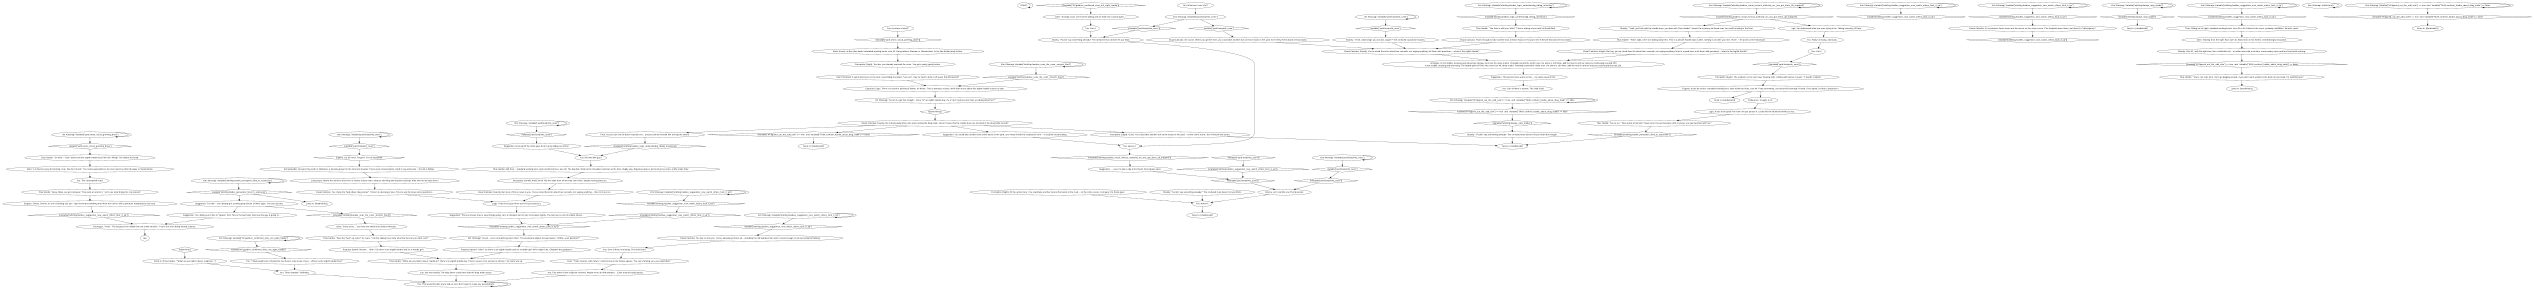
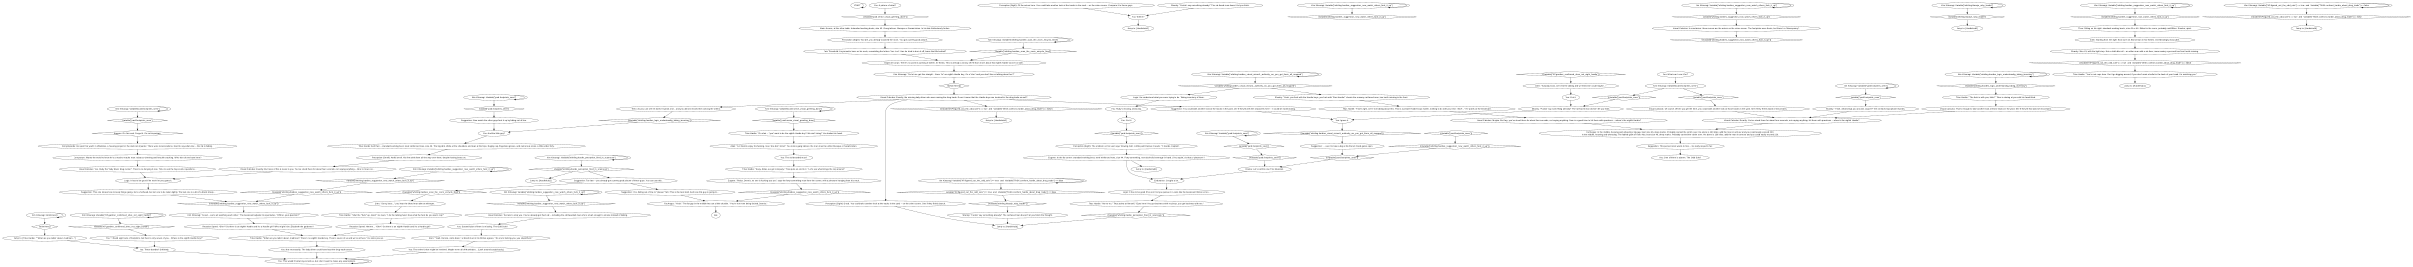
edge "Drama: Let's call this one The Musician." -> "You: Where?": now "Drama: Let's call this one The Musician." -> "Endurance: Coughs a lot."
node "Logic: It has to be good if he won't let you pursue it.": label "Logic: It has to be good if he won't let you pursue it." -> "Logic: It has to be good if he won't let you gates it."
edge "Kim Kitsuragi: IsKimHere()" -> "IsKimHere()": added
node "You: One of them is missing. The Odd Sole?": label "You: One of them is missing. The Odd Sole?" -> "You: Saramirizian of them is missing. The Odd Sole?"
